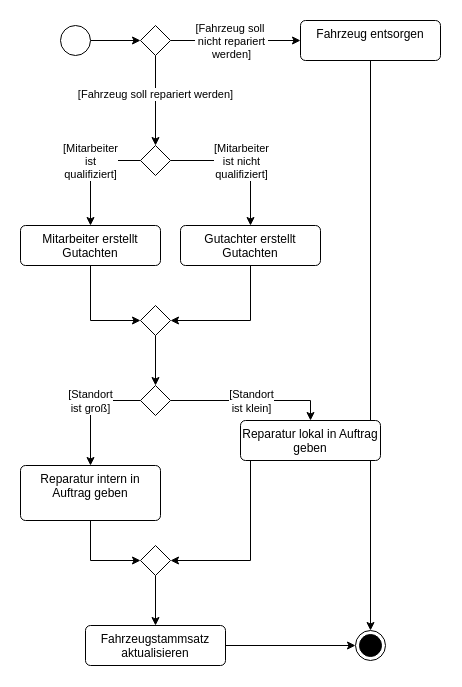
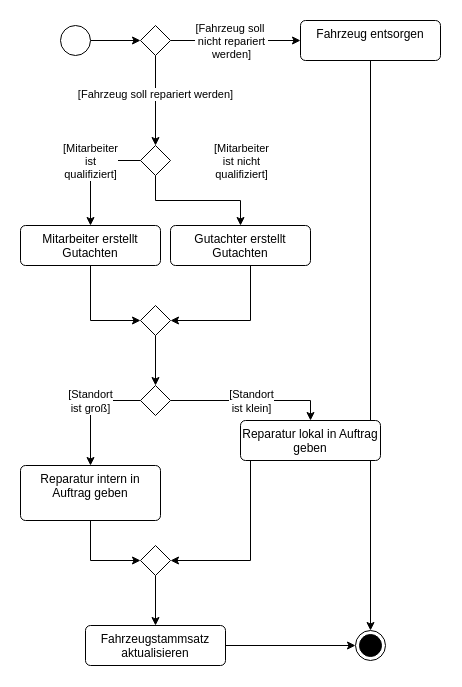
node "Gutachter erstellt Gutachten": moved (251, 246) -> (241, 246)
